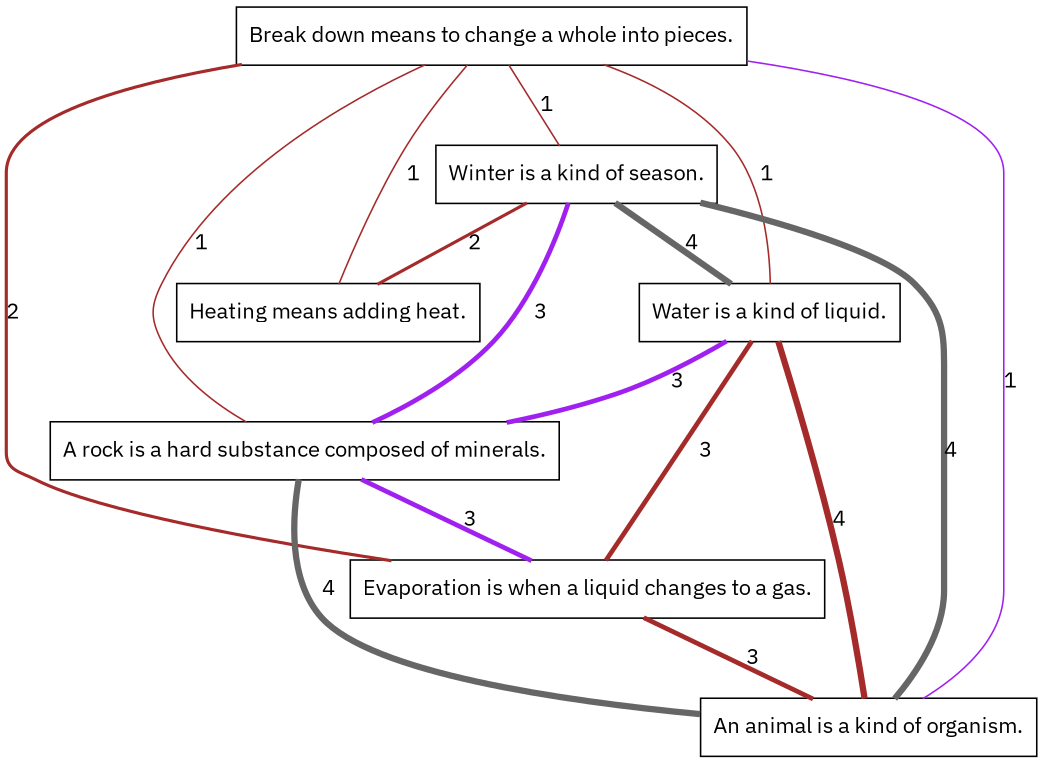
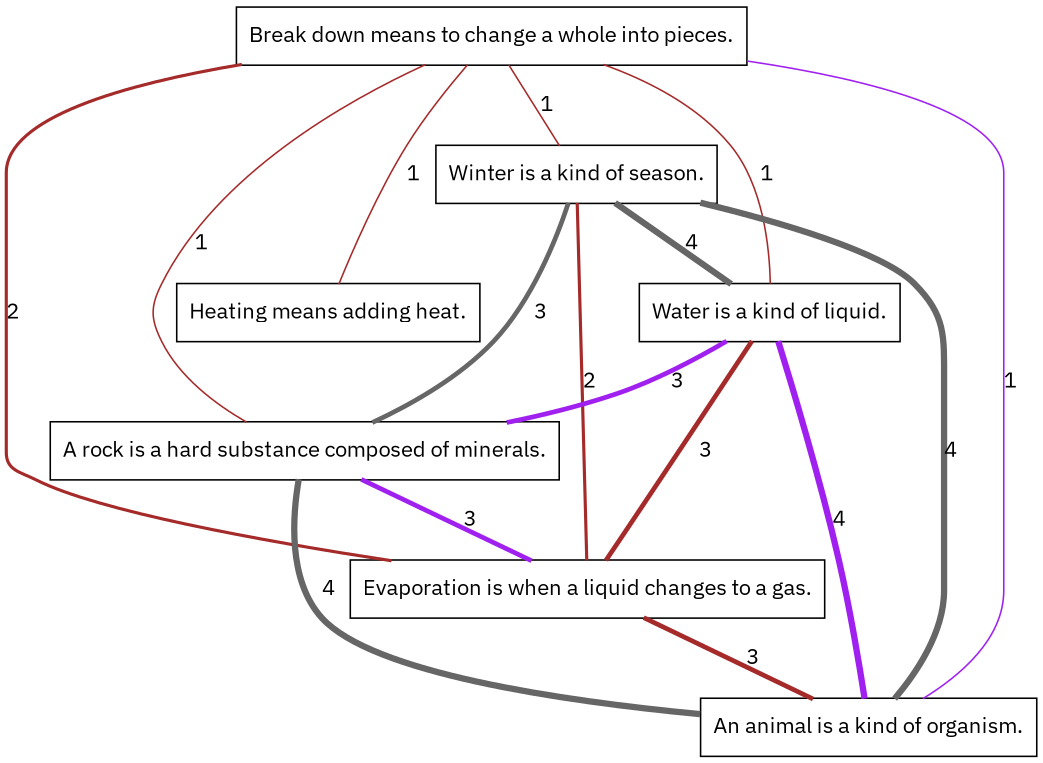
edge "Winter is a kind of season." -- "Heating means adding heat.": now "Winter is a kind of season." -- "Evaporation is when a liquid changes to a gas."
edge "Winter is a kind of season." -- "A rock is a hard substance composed of minerals.": color purple -> gray40
edge "Water is a kind of liquid." -- "An animal is a kind of organism.": color brown -> purple
